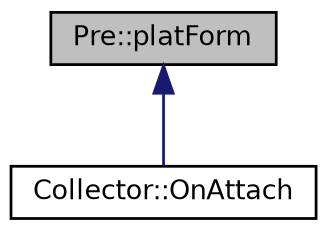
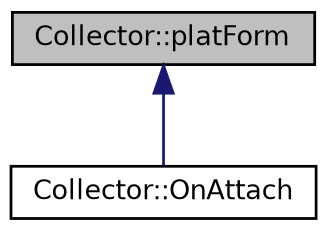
node "Pre::platForm": label "Pre::platForm" -> "Collector::platForm"
